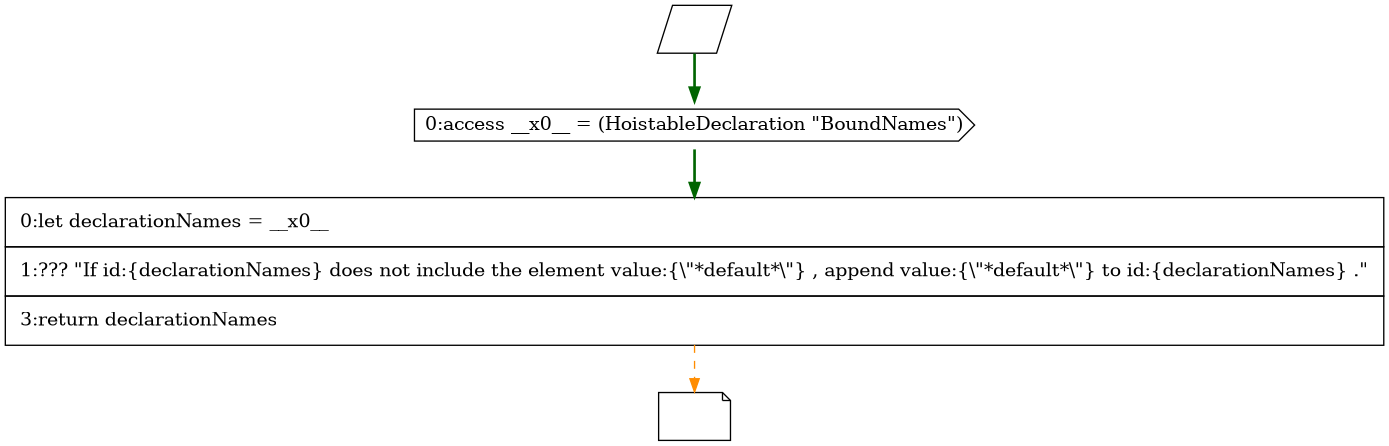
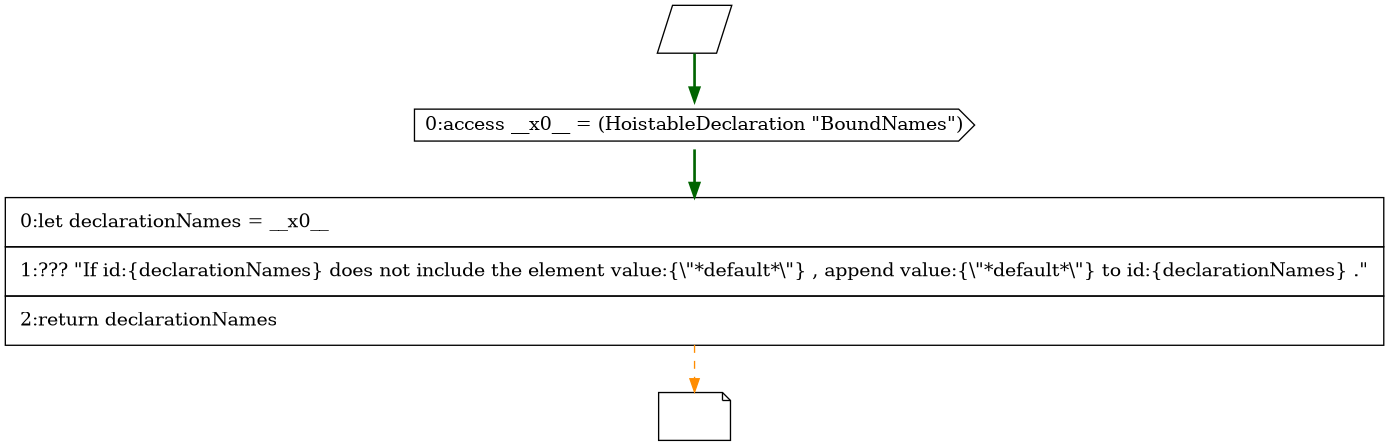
node "0:let declarationNames = __x0__": text "3:return declarationNames" -> "2:return declarationNames"
